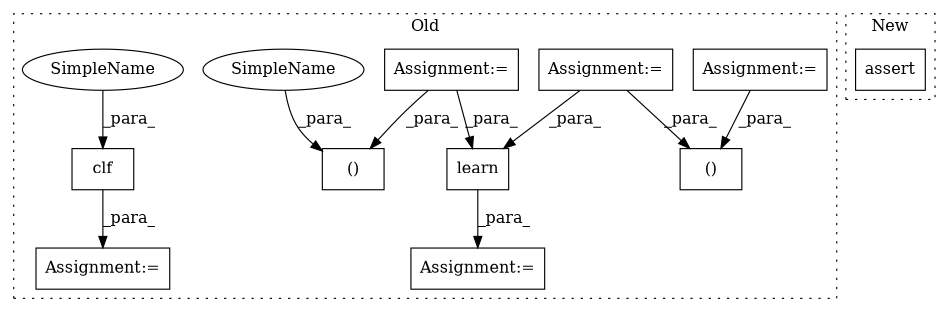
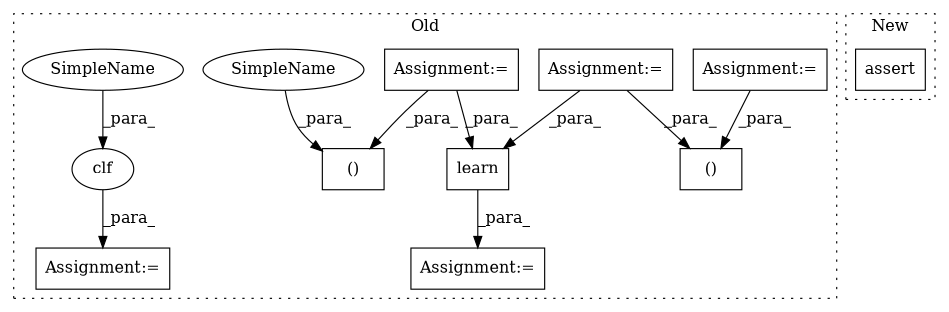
node "clf": shape box -> ellipse
